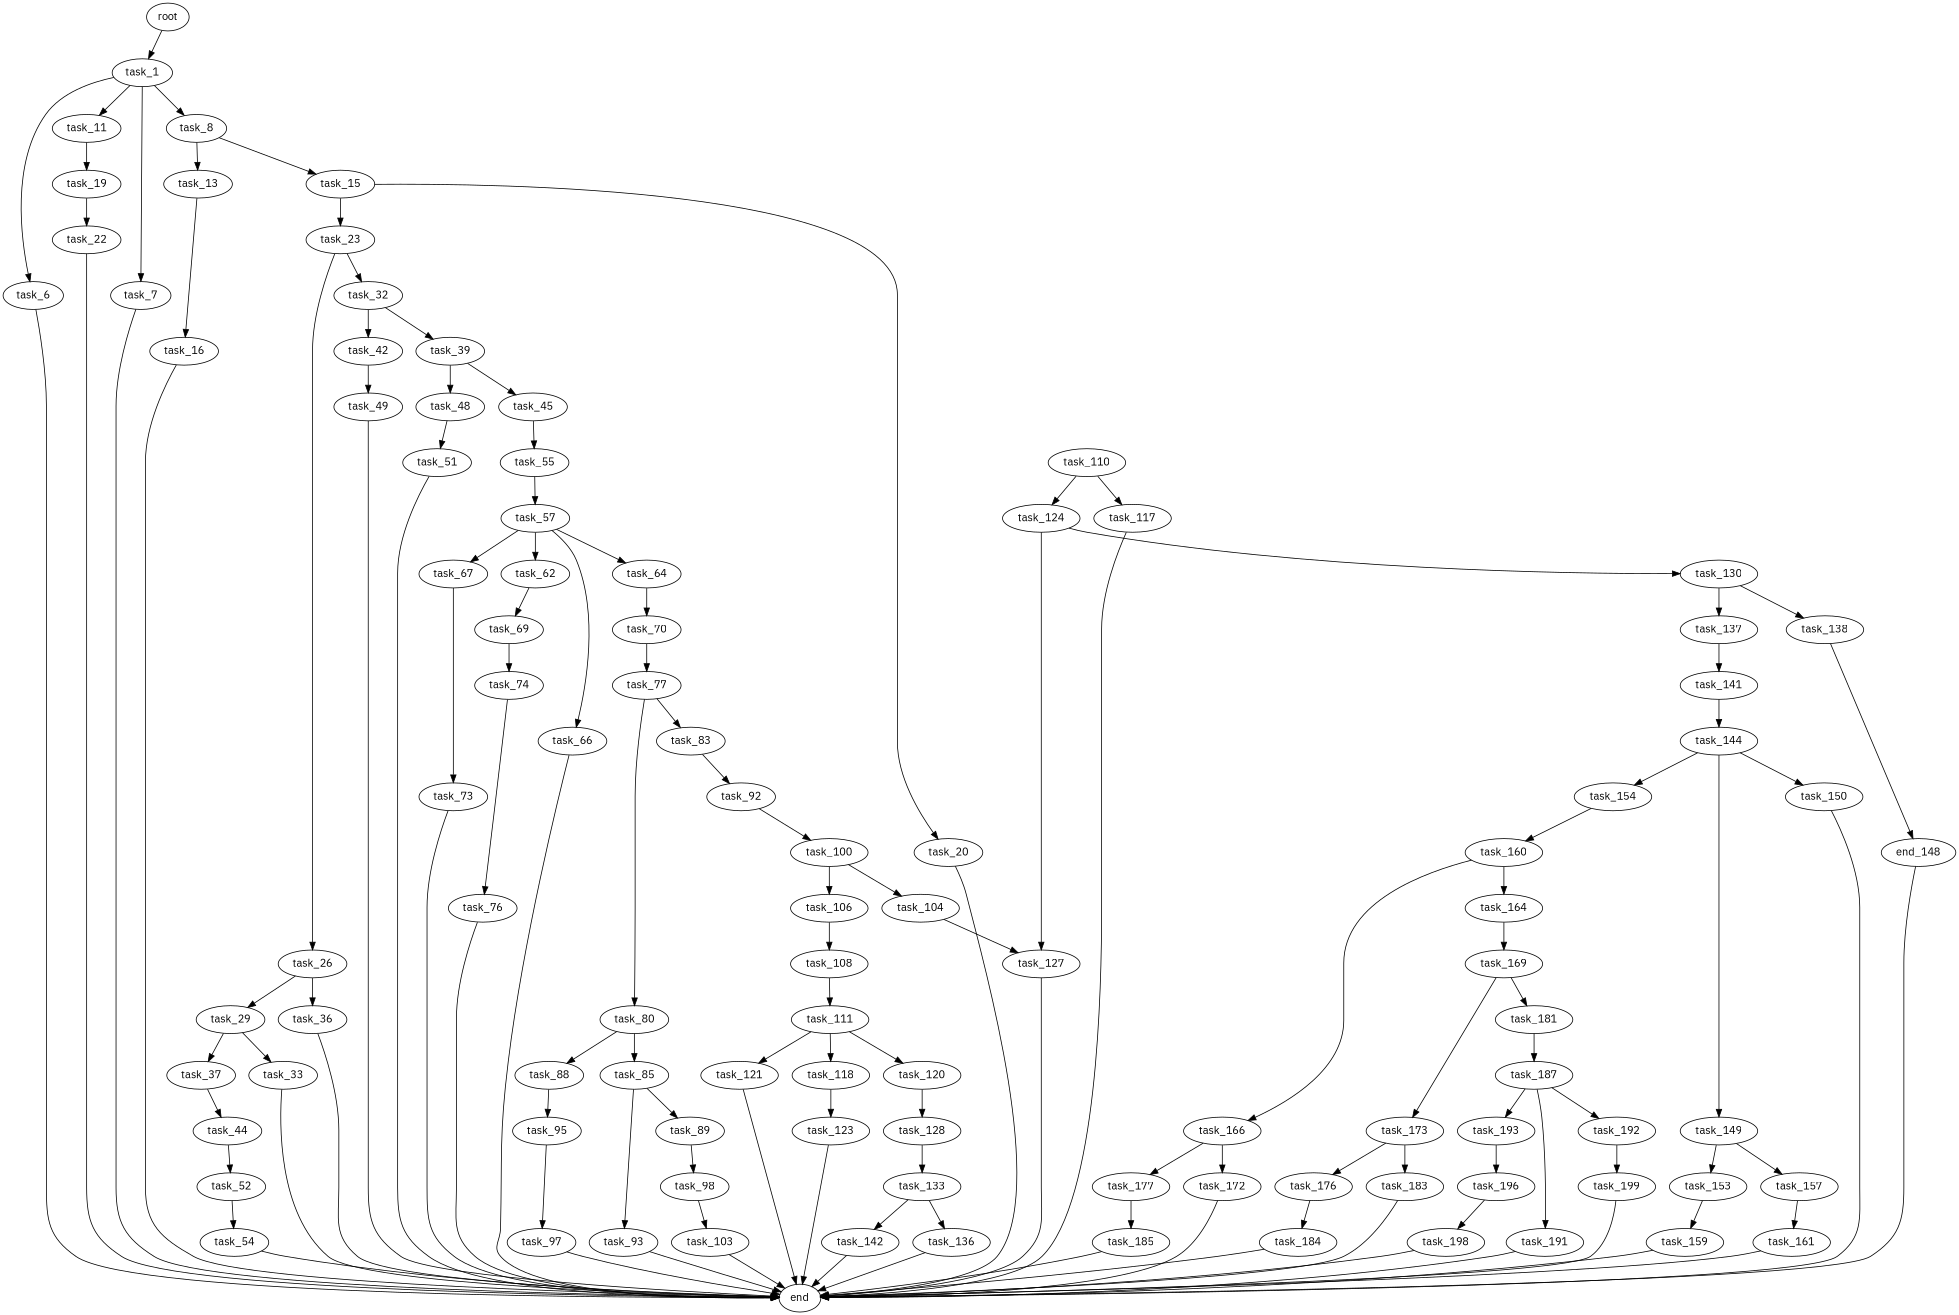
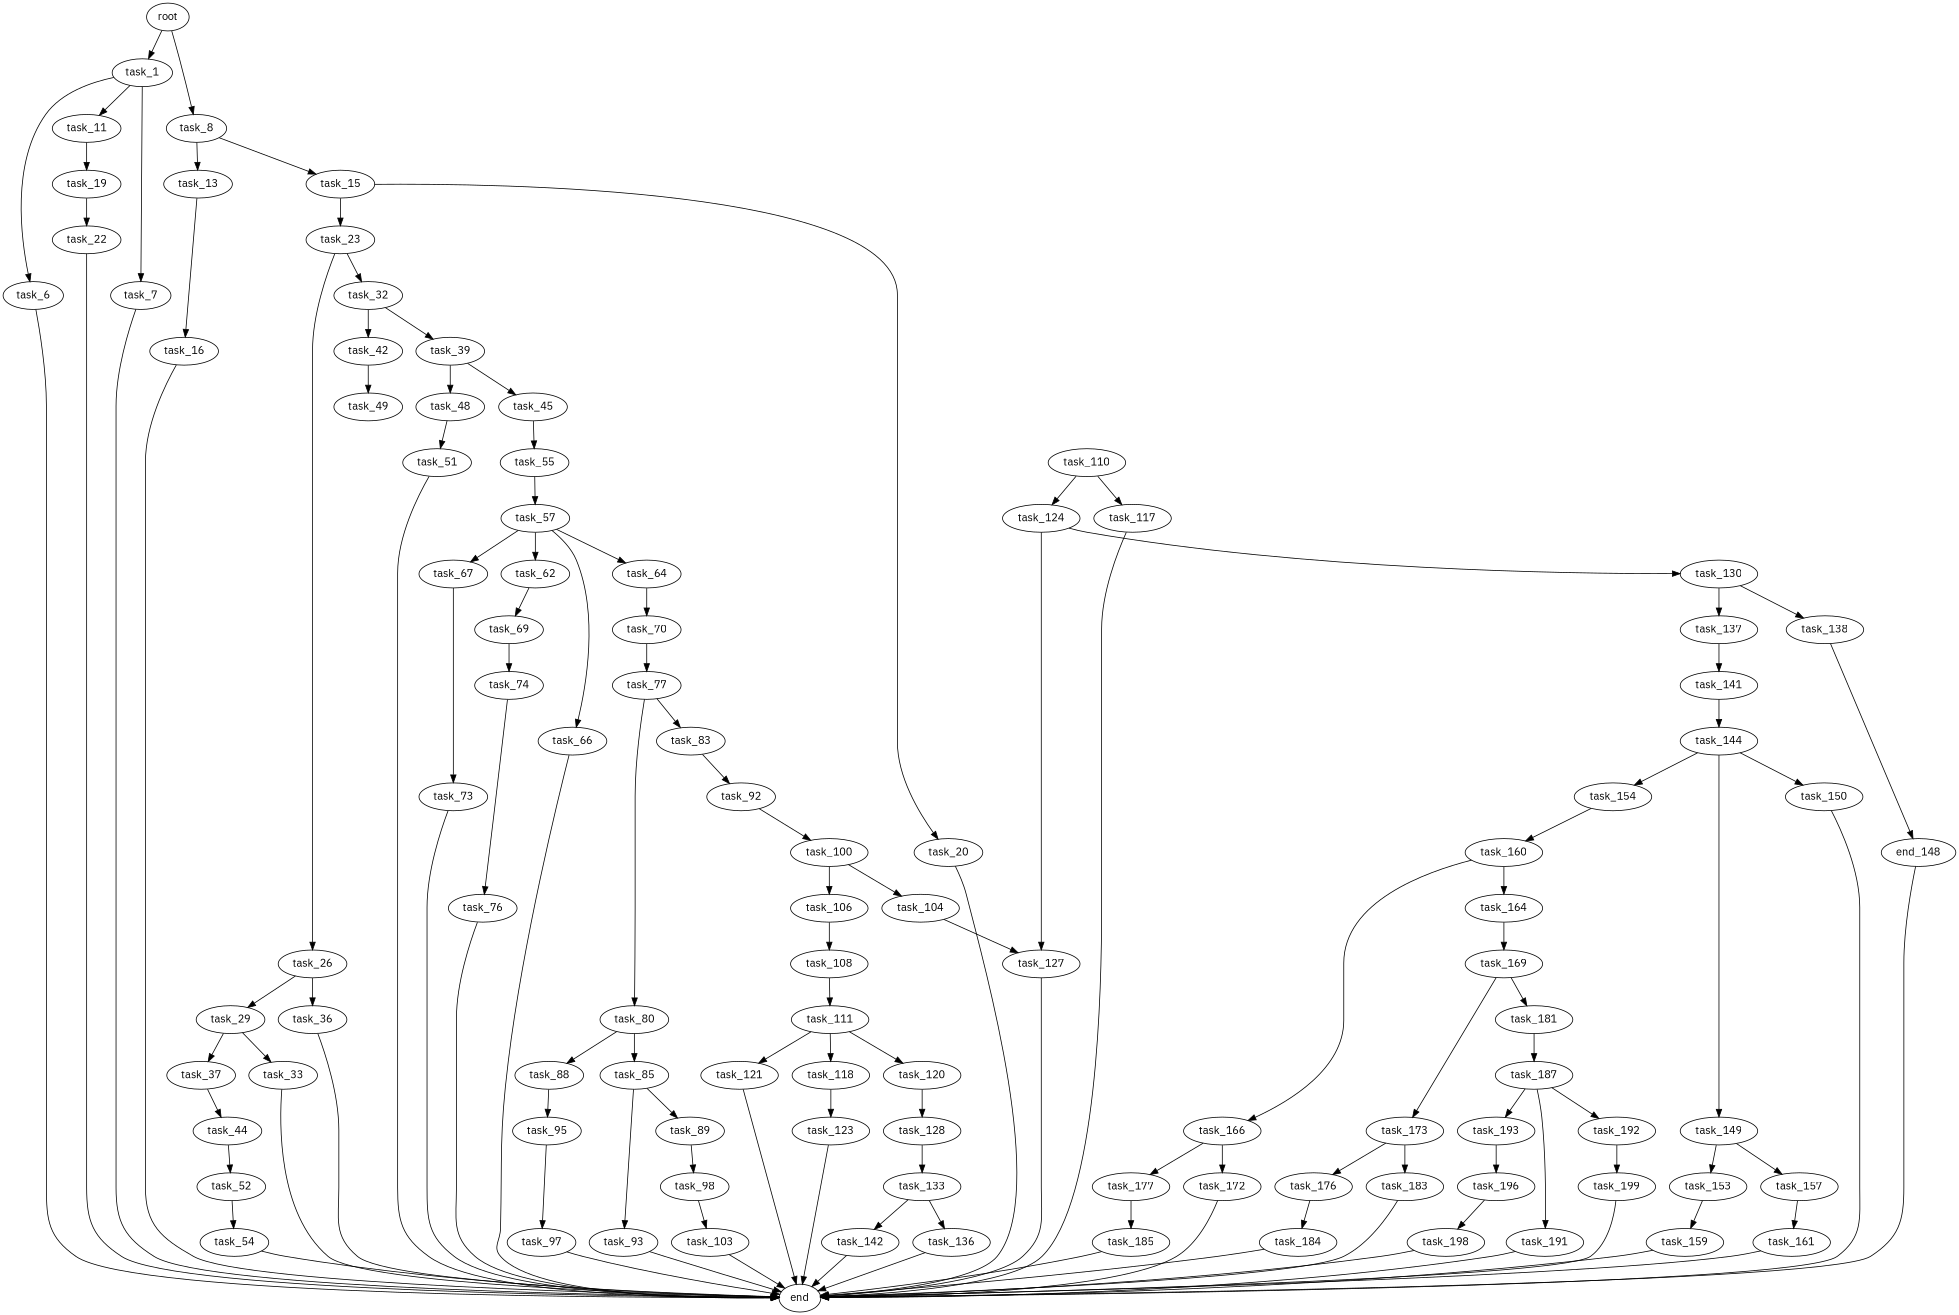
edge "task_1" -> "task_8": now "root" -> "task_8"
edge "task_49" -> "end": removed
